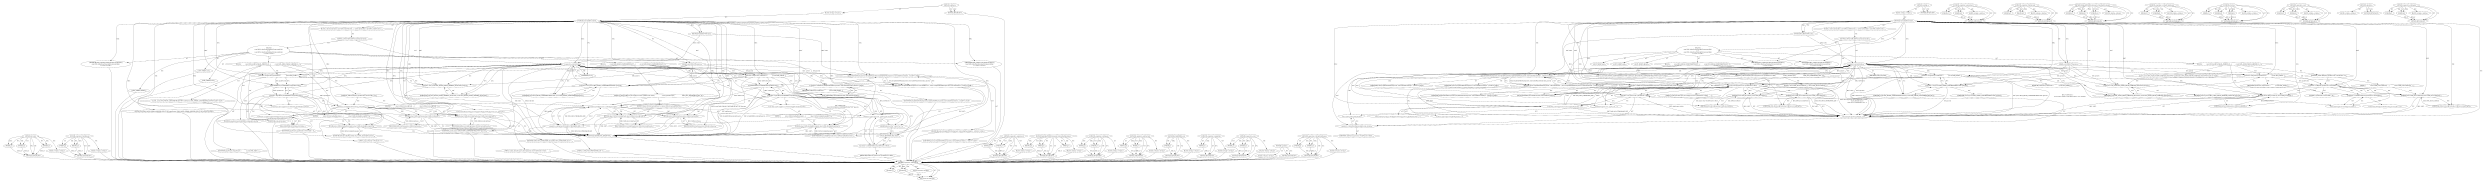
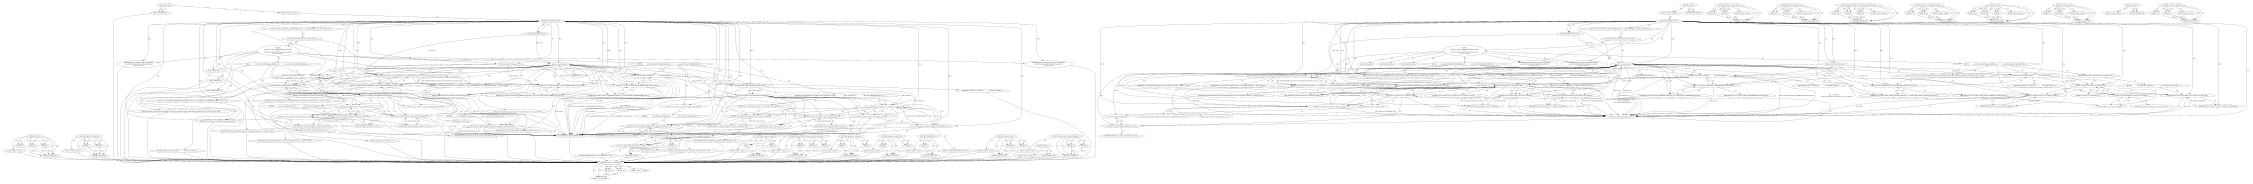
edge "(<operator>.logicalNot,!isValidOMXParam(roleParams))" -> "(isValidOMXParam,isValidOMXParam(roleParams))": now "(<operator>.logicalNot,!isValidOMXParam(roleParams))" -> "(METHOD,<operator>.logicalNot)"
